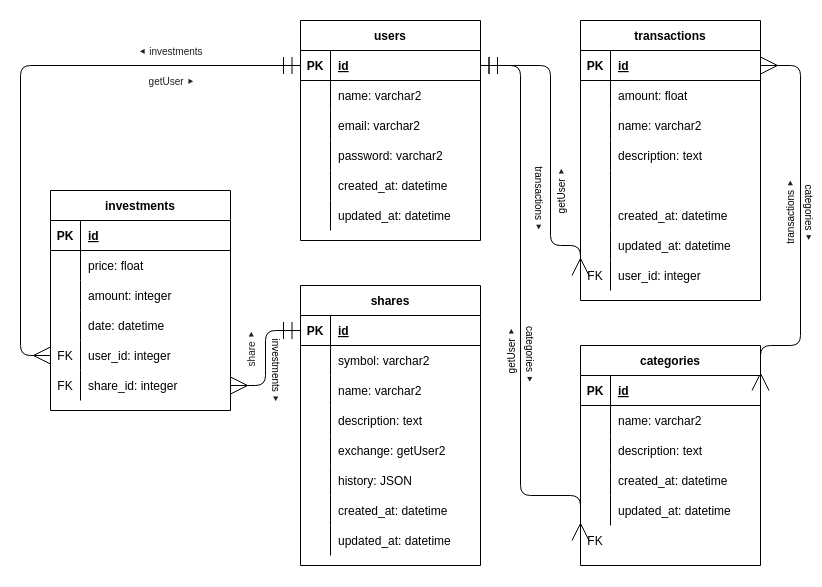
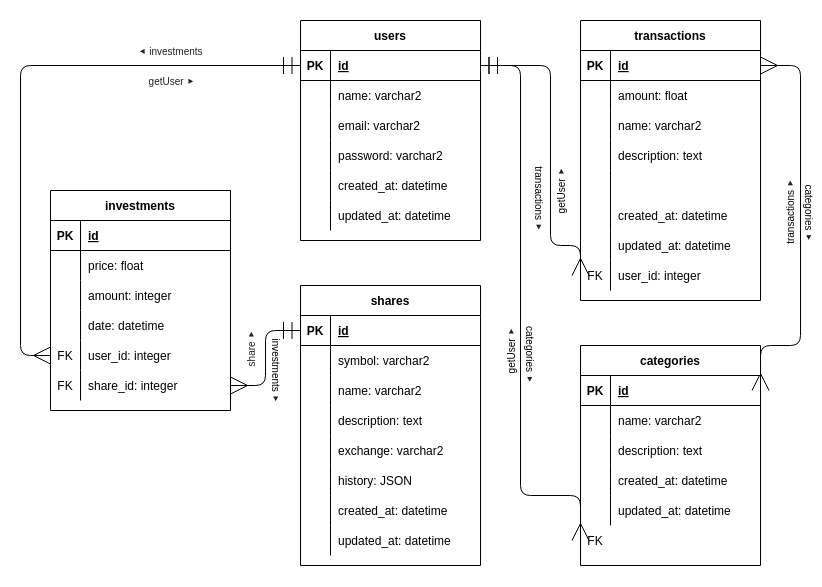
node "exchange: getUser2": label "exchange: getUser2" -> "exchange: varchar2"
